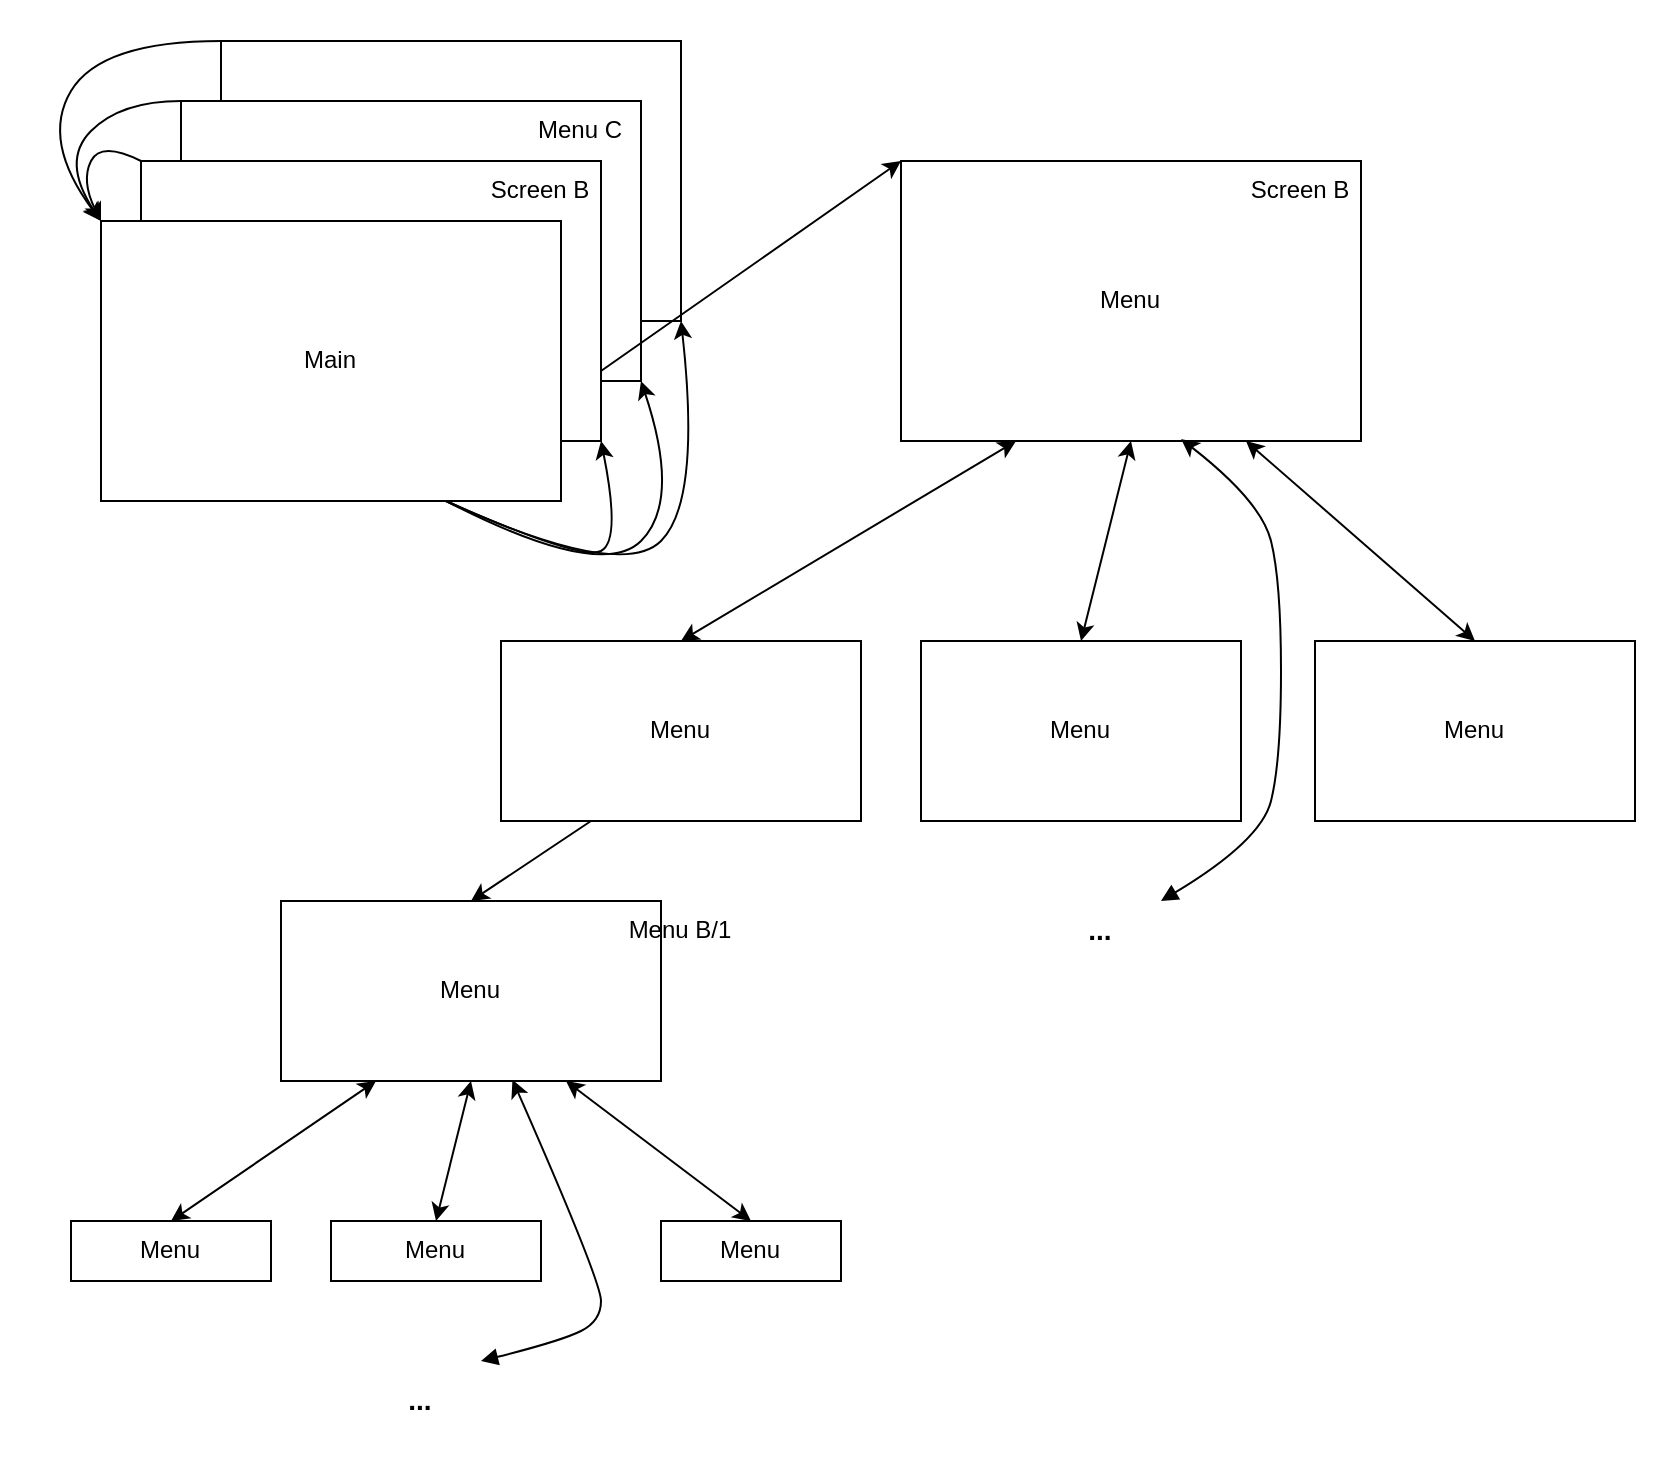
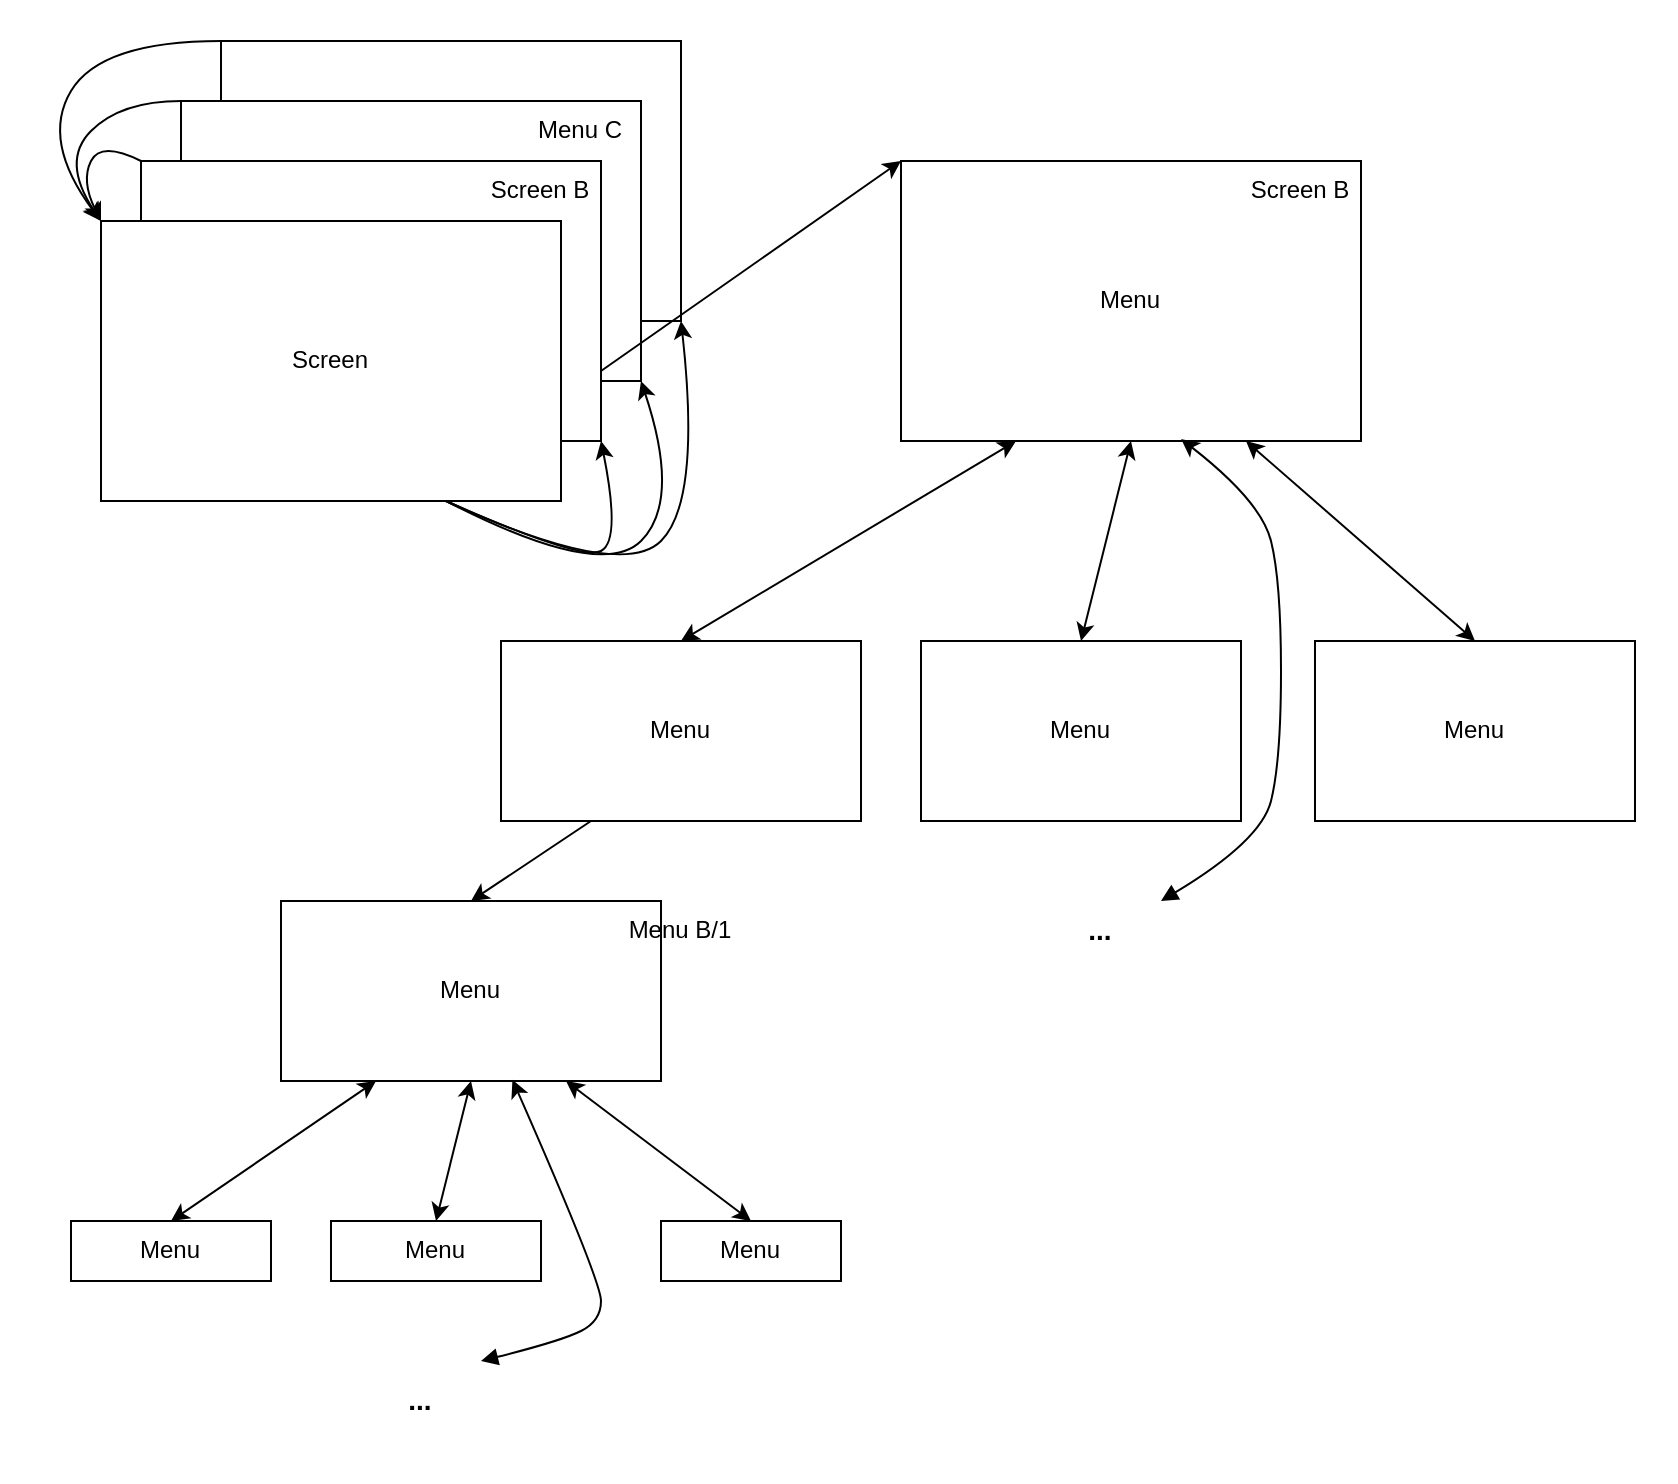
node "Main": label "Main" -> "Screen"
